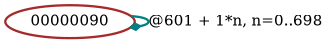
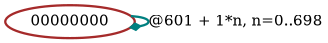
node "00000090": label "00000090" -> "00000000"
